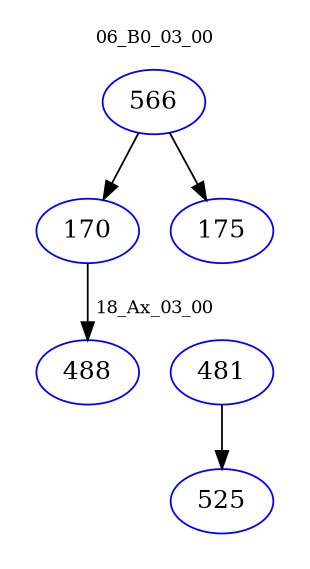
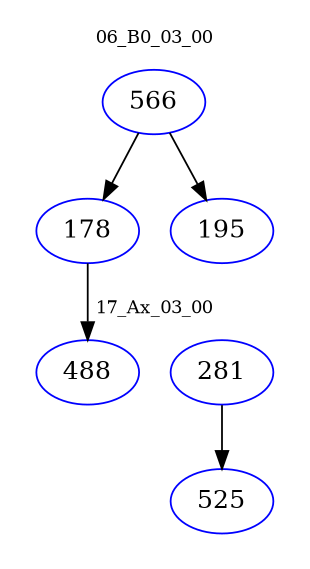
node "170": label "170" -> "178"
node "175": label "175" -> "195"
cluster "18_Ax_03_00": label "18_Ax_03_00" -> "17_Ax_03_00"
node "481": label "481" -> "281"
